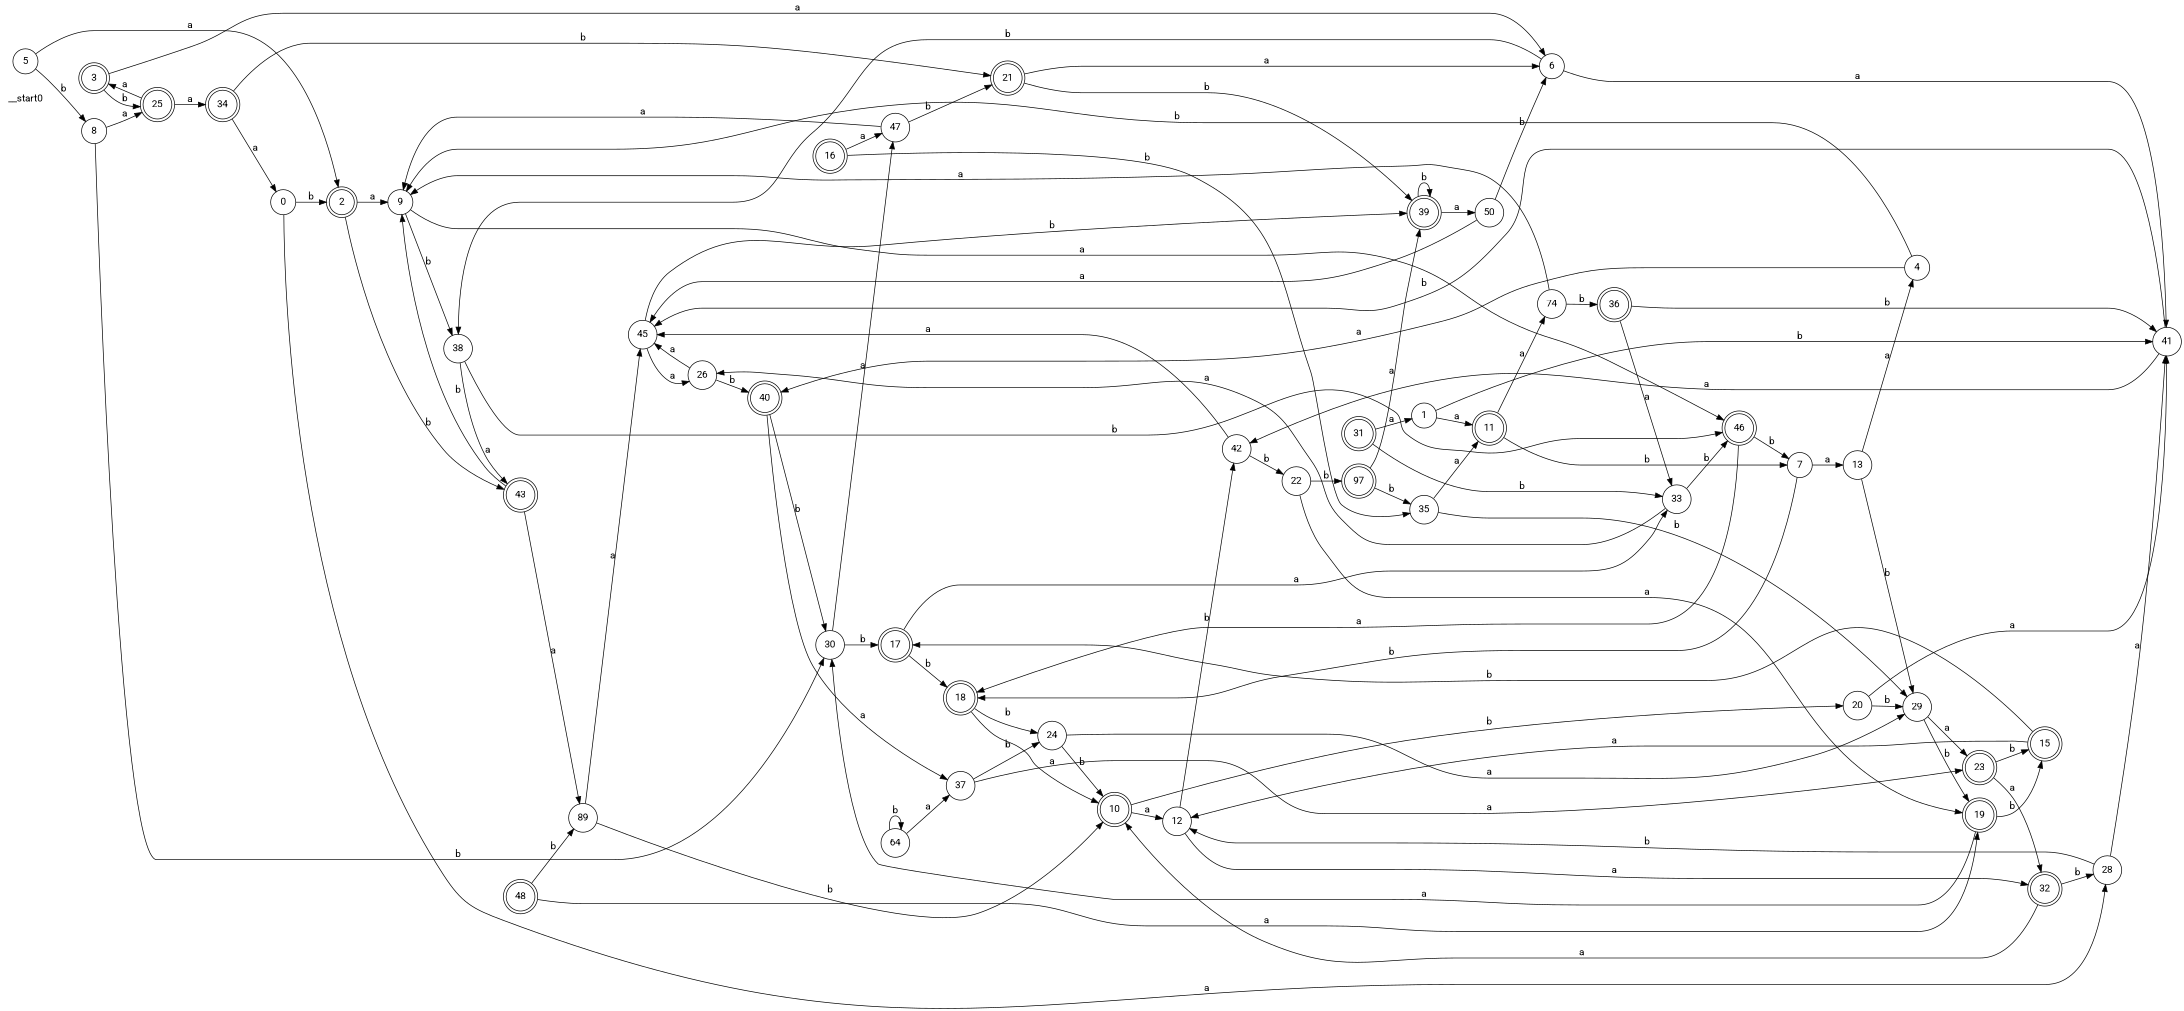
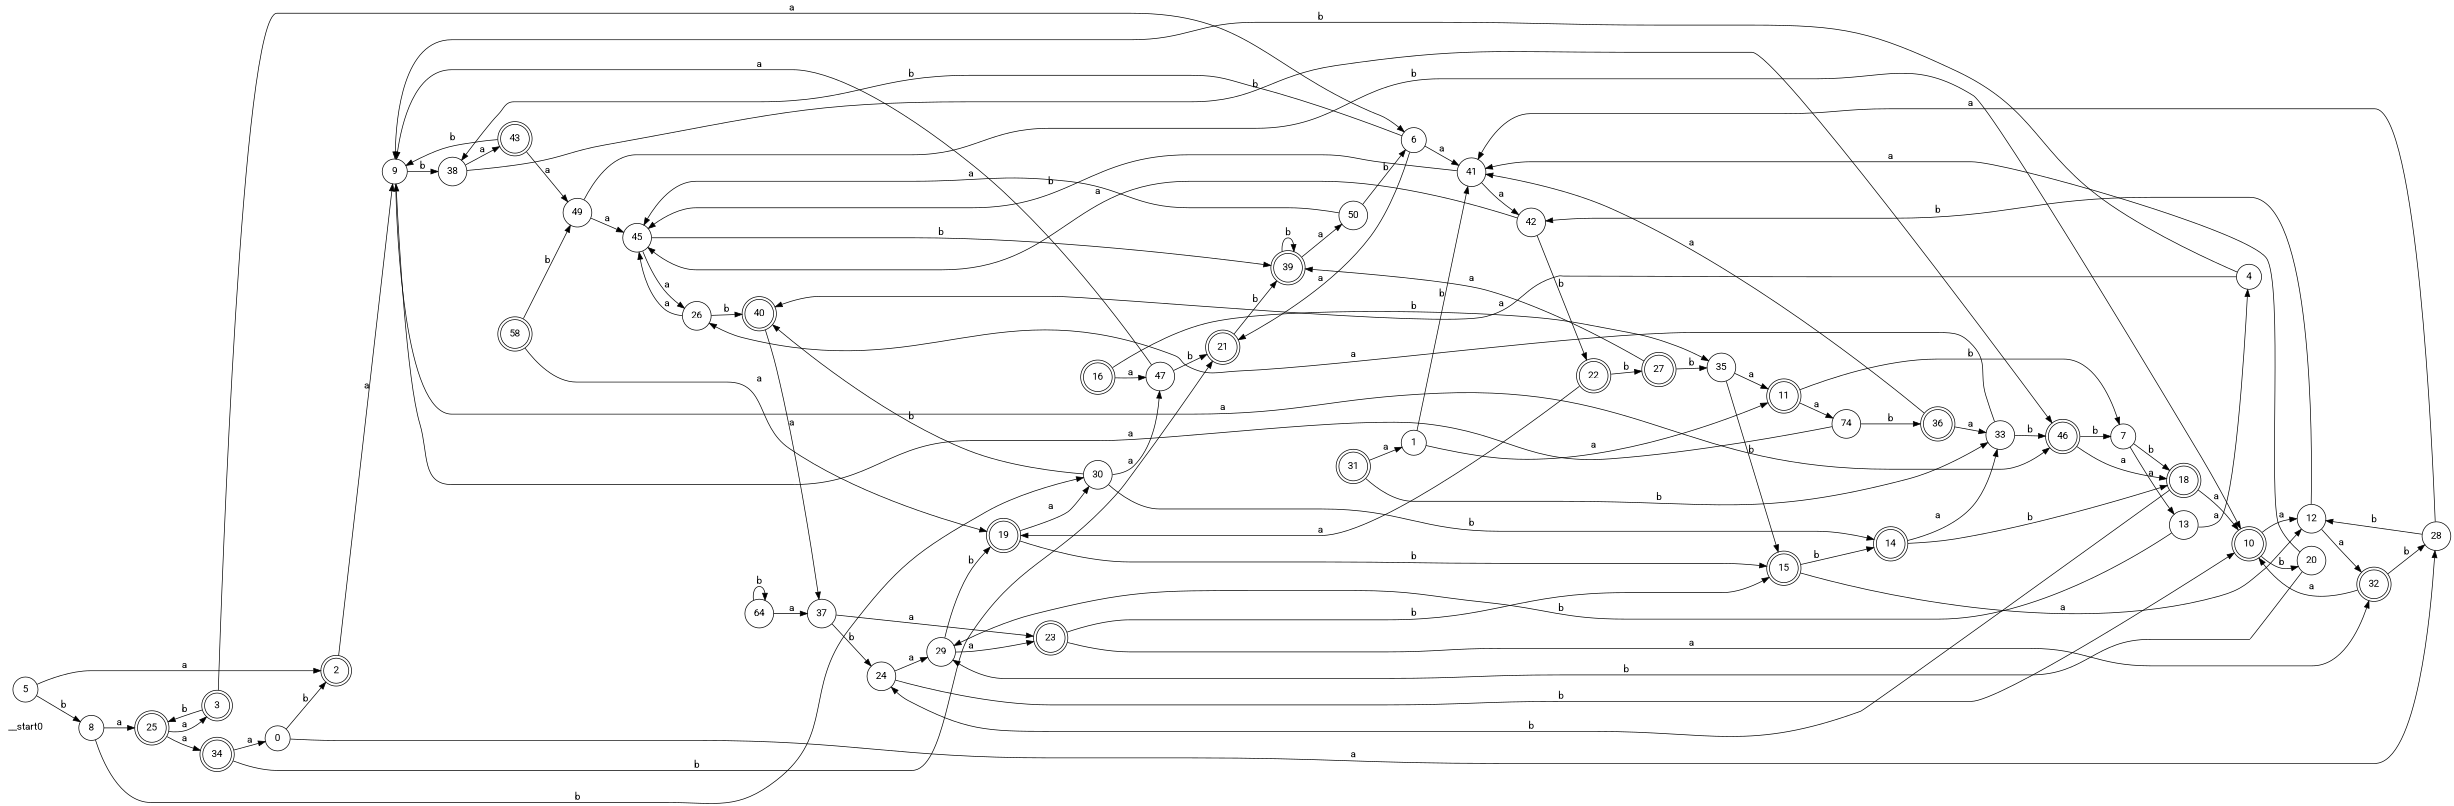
edge "21" -> "6": reversed
edge "36" -> "41": label "b" -> "a"
edge "2" -> "43": removed, label "b"
node "22": shape circle -> doublecircle
node "97": label "97" -> "27"
edge "40" -> "30": reversed
edge "35" -> "29": now "35" -> "15"
node "17": label "17" -> "14"
node "89": label "89" -> "49"
node "48": label "48" -> "58"
